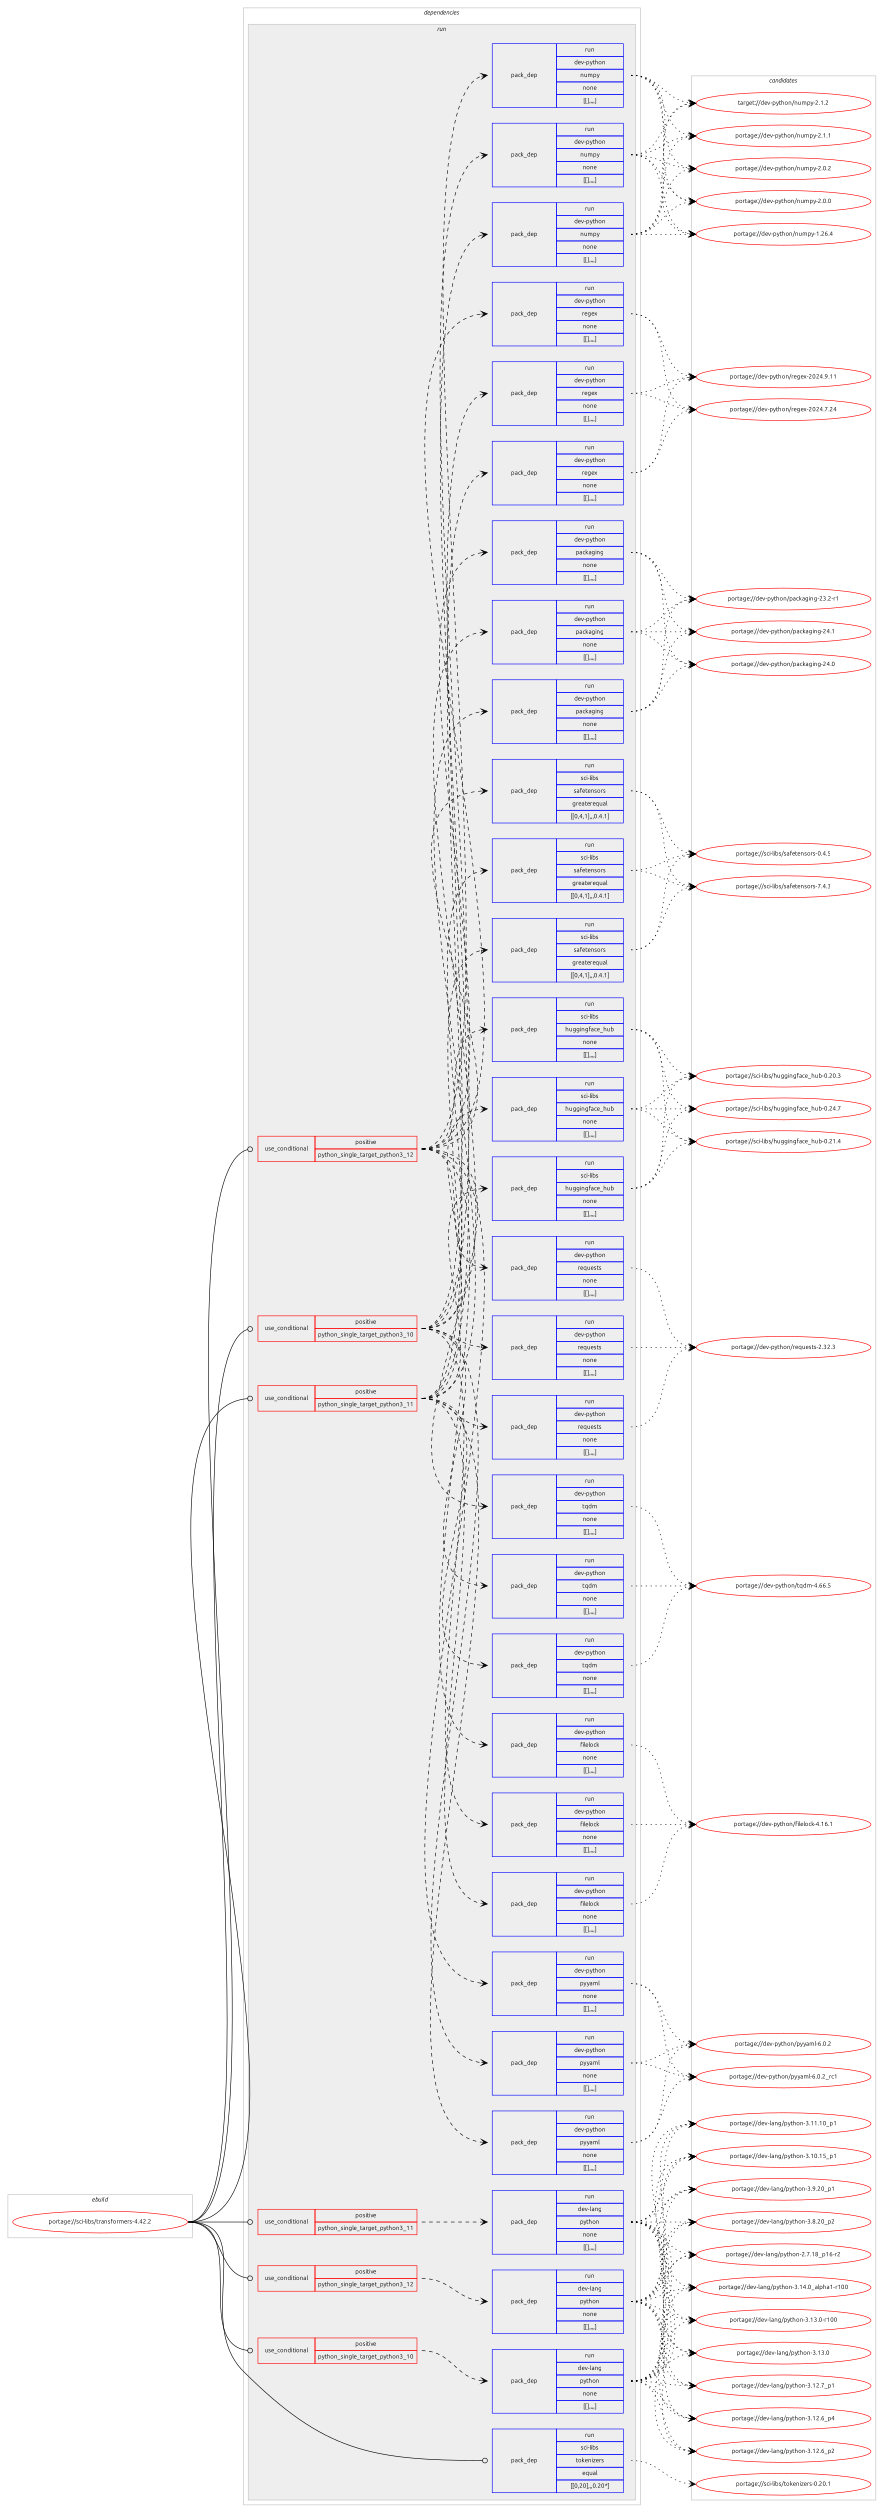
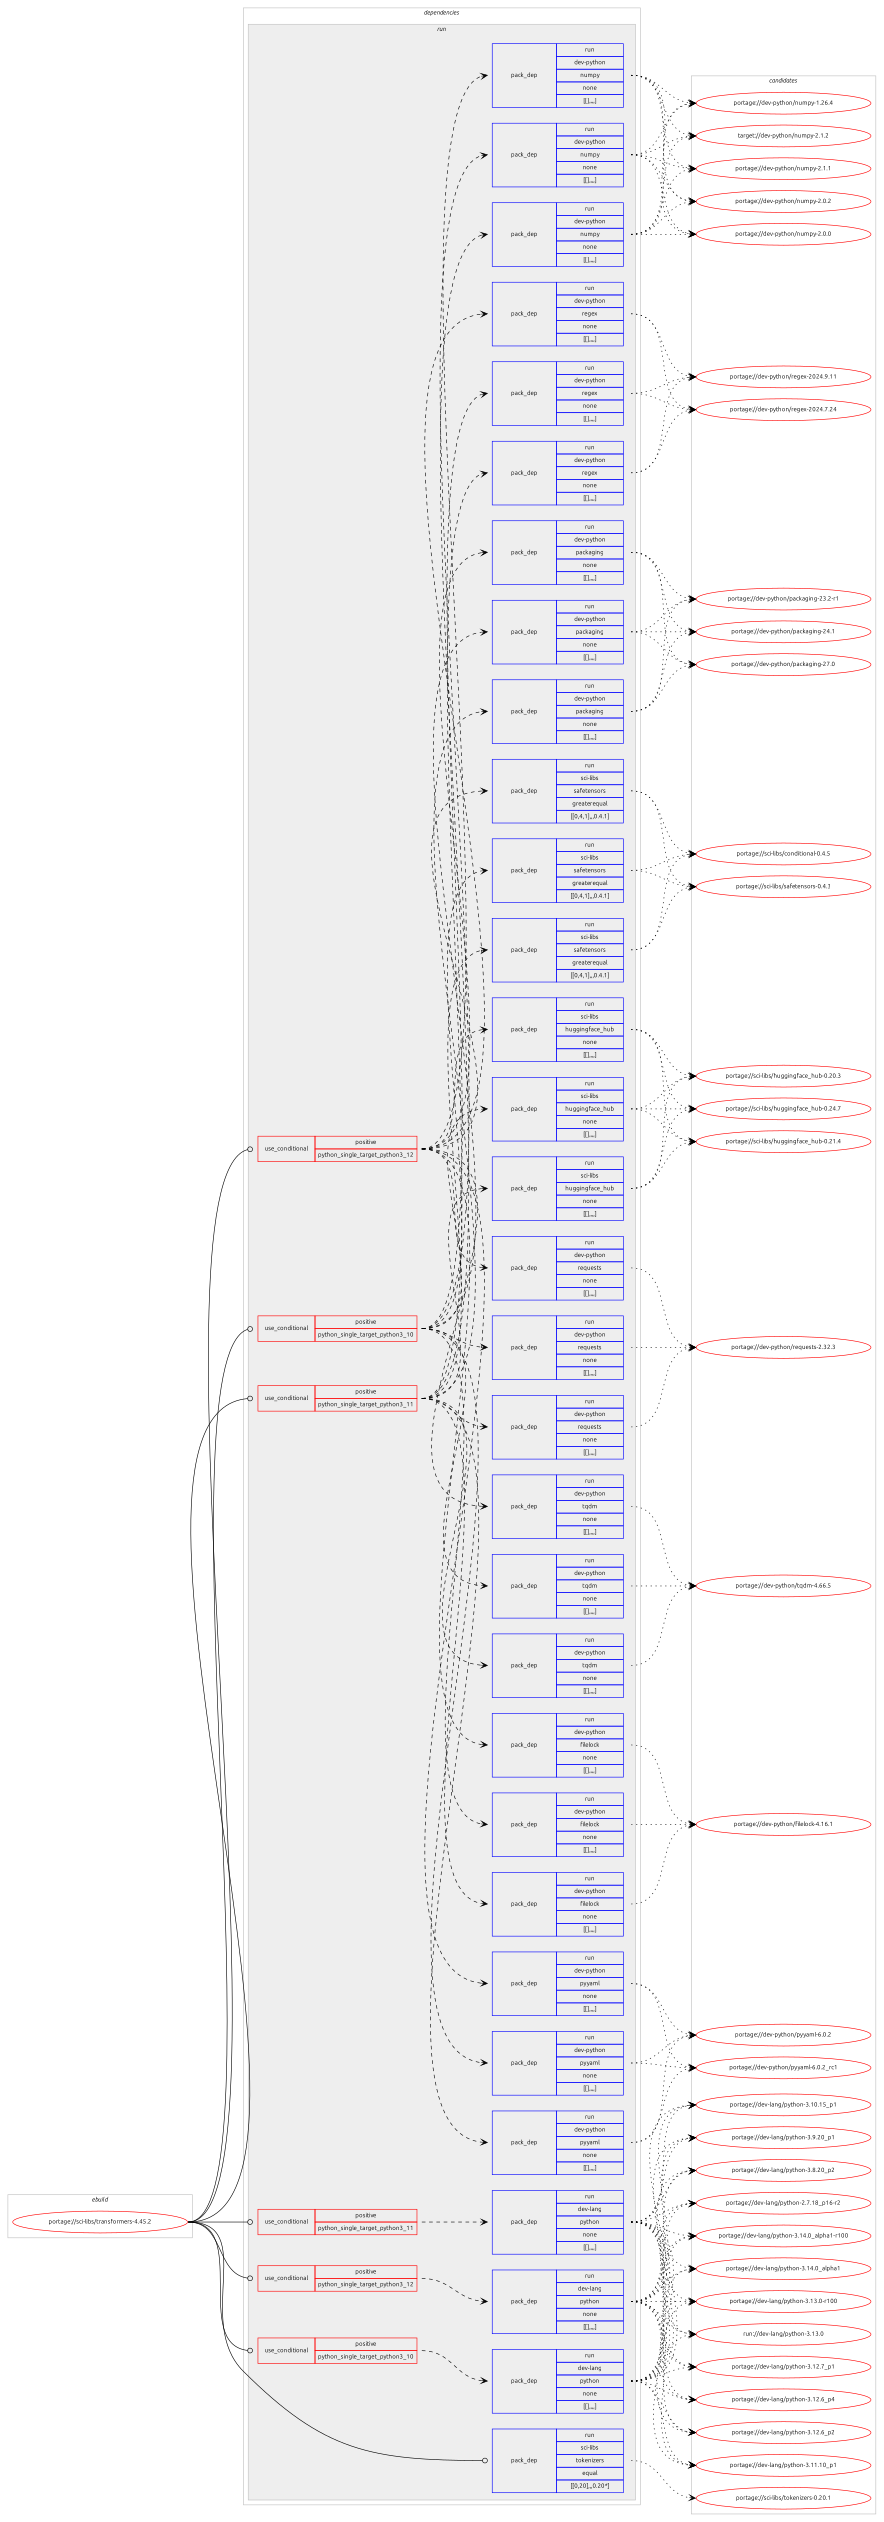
node "portage://dev-python/packaging-24.0": label "portage://dev-python/packaging-24.0" -> "portage://dev-python/packaging-27.0"
node "portage://sci-libs/safetensors-0.4.5": label "portage://sci-libs/safetensors-0.4.5" -> "portage://sci-libs/conditional-0.4.5"
node "portage://sci-libs/safetensors-7.4.3": label "portage://sci-libs/safetensors-7.4.3" -> "portage://sci-libs/safetensors-0.4.3"
node "portage://sci-libs/transformers-4.42.2": label "portage://sci-libs/transformers-4.42.2" -> "portage://sci-libs/transformers-4.45.2"
node "portage://dev-lang/python-3.14.0_alpha1": added
node "portage://dev-lang/python-3.13.0": label "portage://dev-lang/python-3.13.0" -> "run://dev-lang/python-3.13.0"
